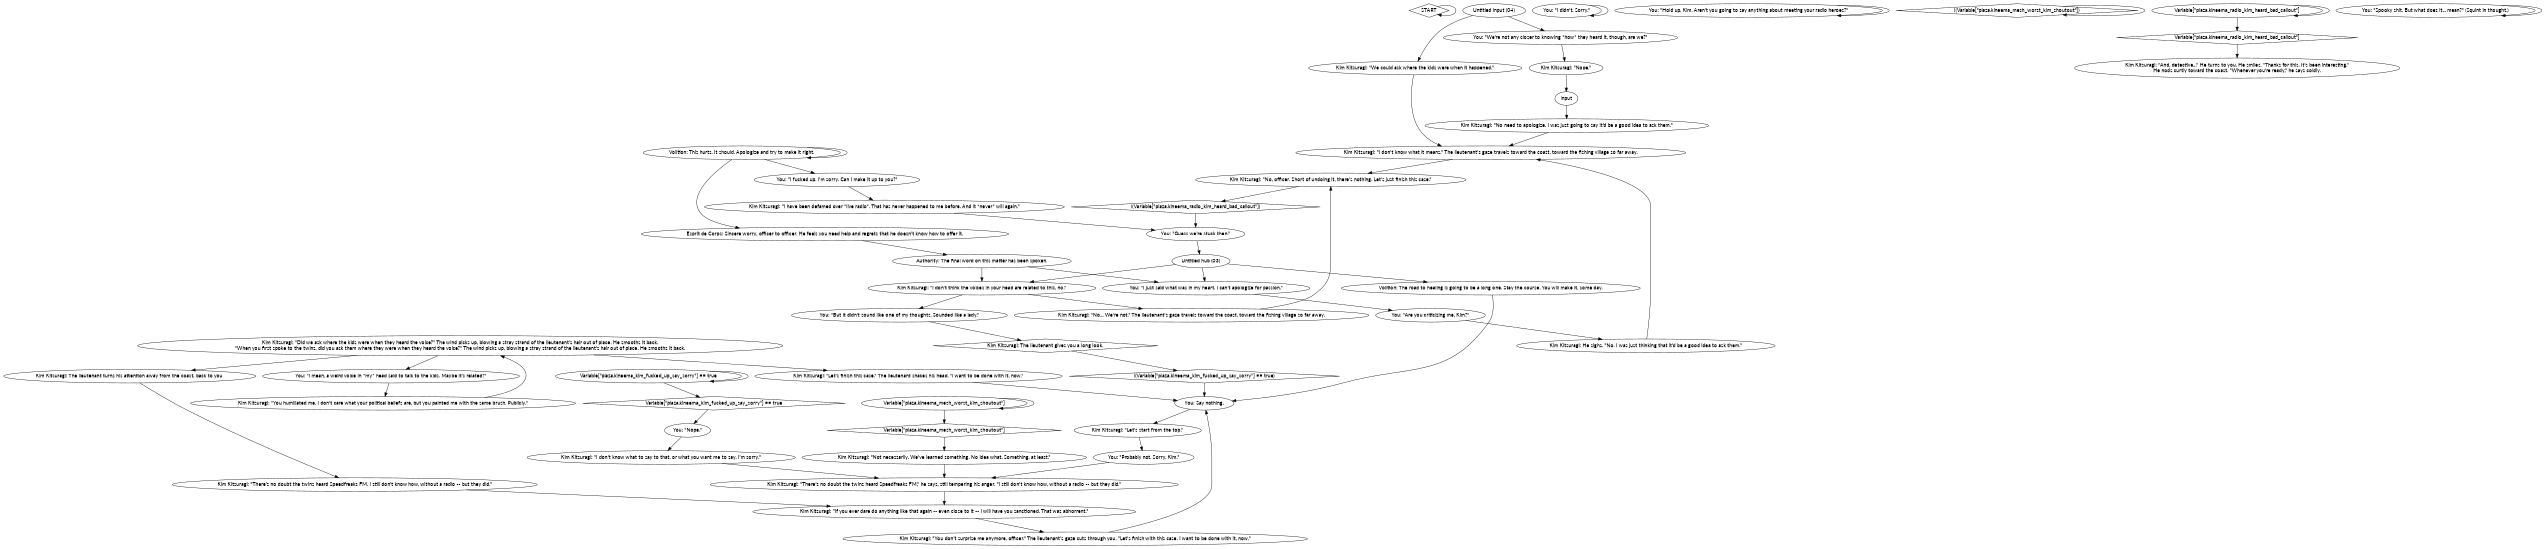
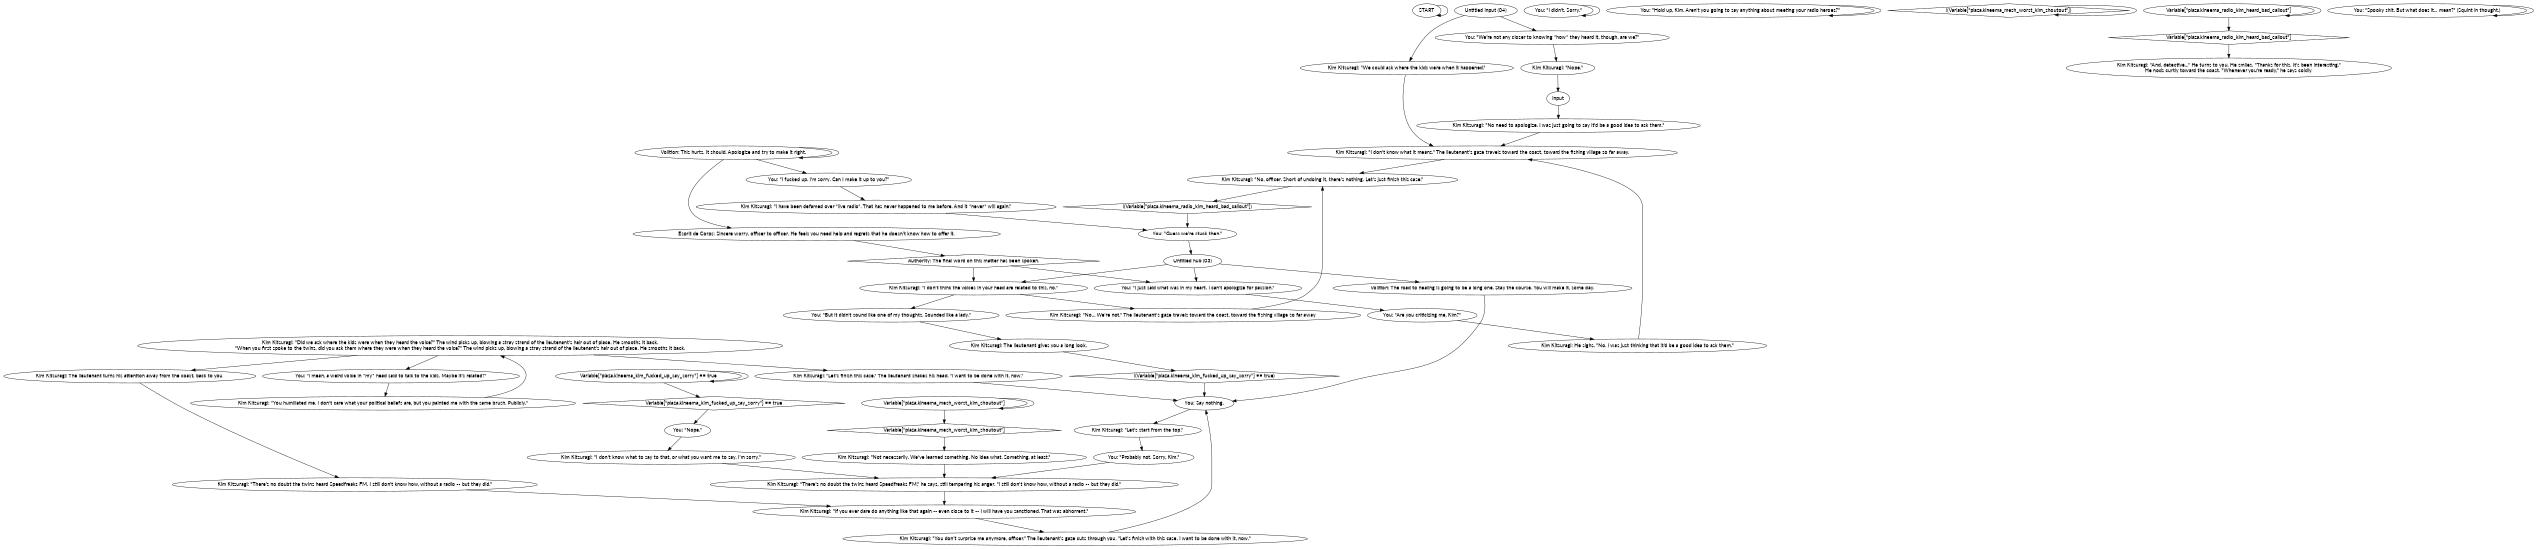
node "START": shape diamond -> ellipse
node "Authority: The final word on this matter has been spoken.": shape ellipse -> diamond
node "Kim Kitsuragi: The lieutenant gives you a long look.": shape diamond -> ellipse
